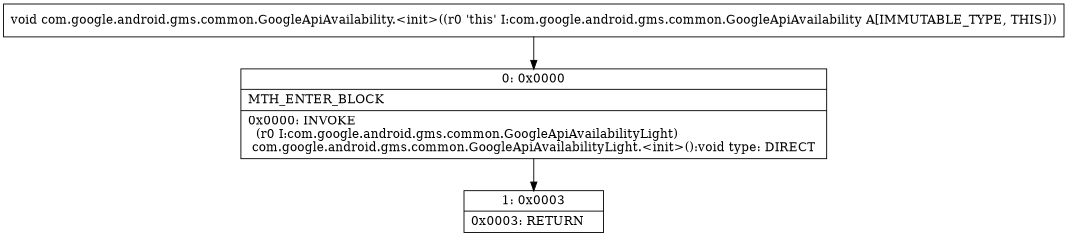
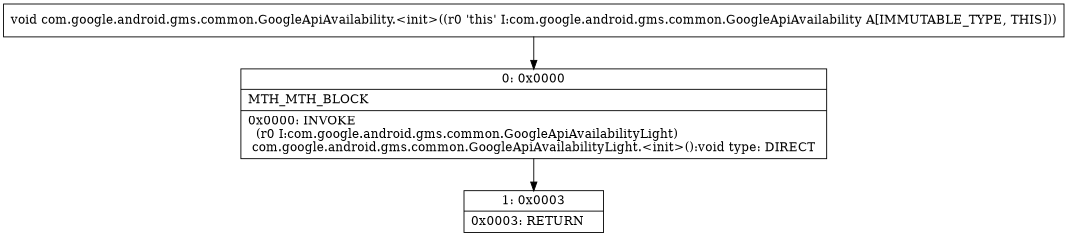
node "0: 0x0000": text "MTH_ENTER_BLOCK" -> "MTH_MTH_BLOCK"
